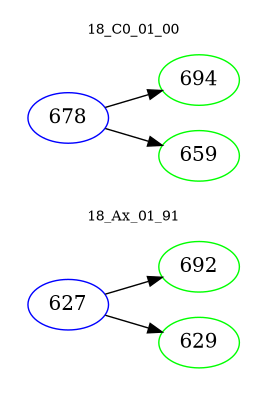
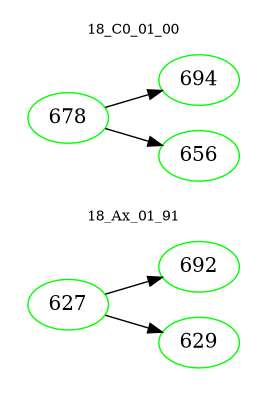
node "678": color blue -> green
node "659": label "659" -> "656"
node "627": color blue -> green
